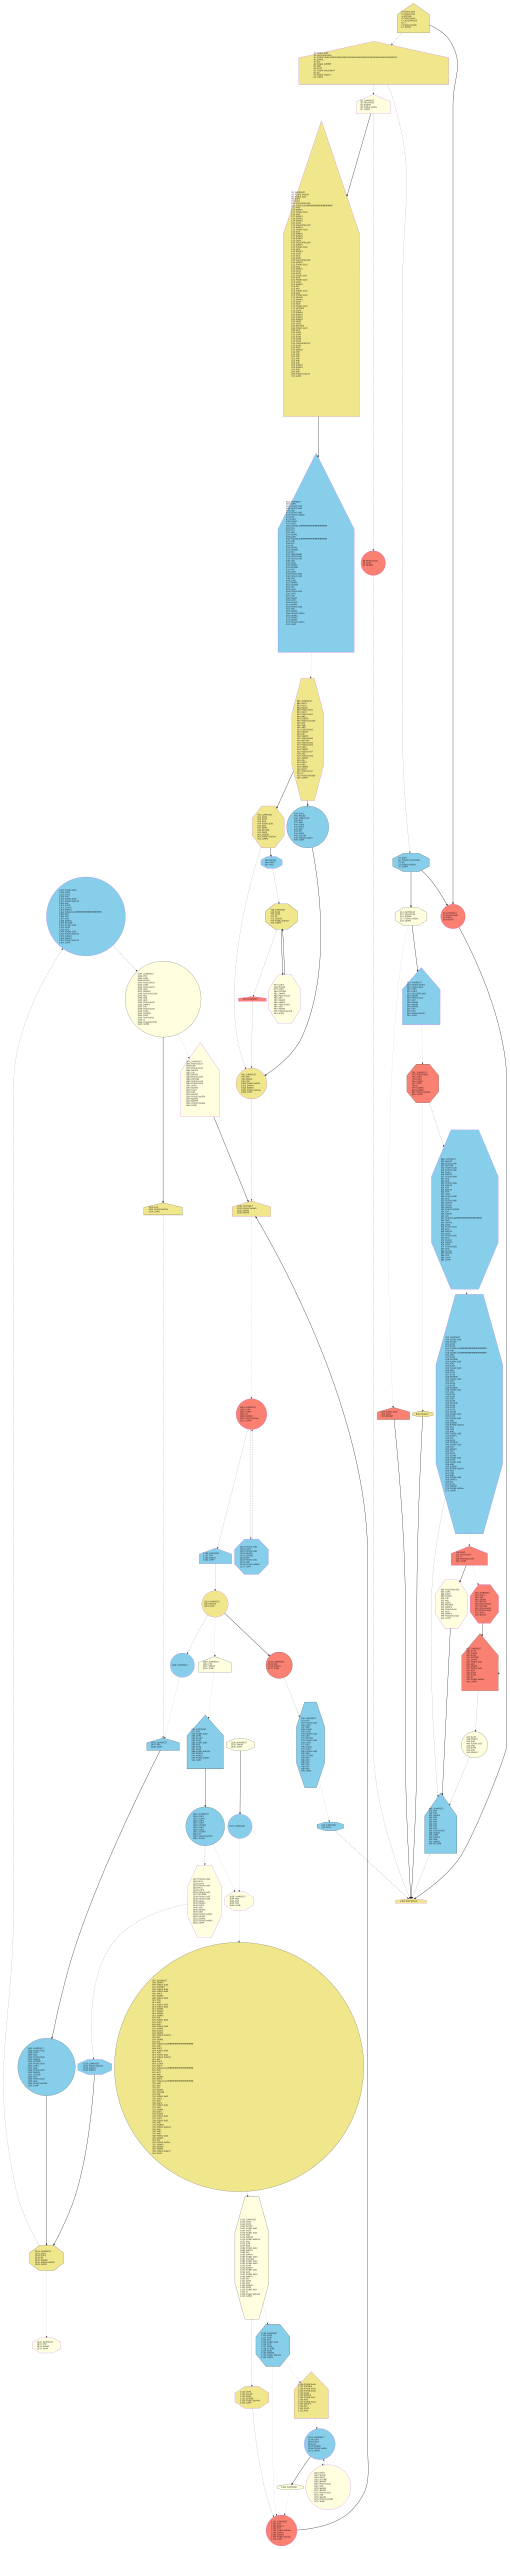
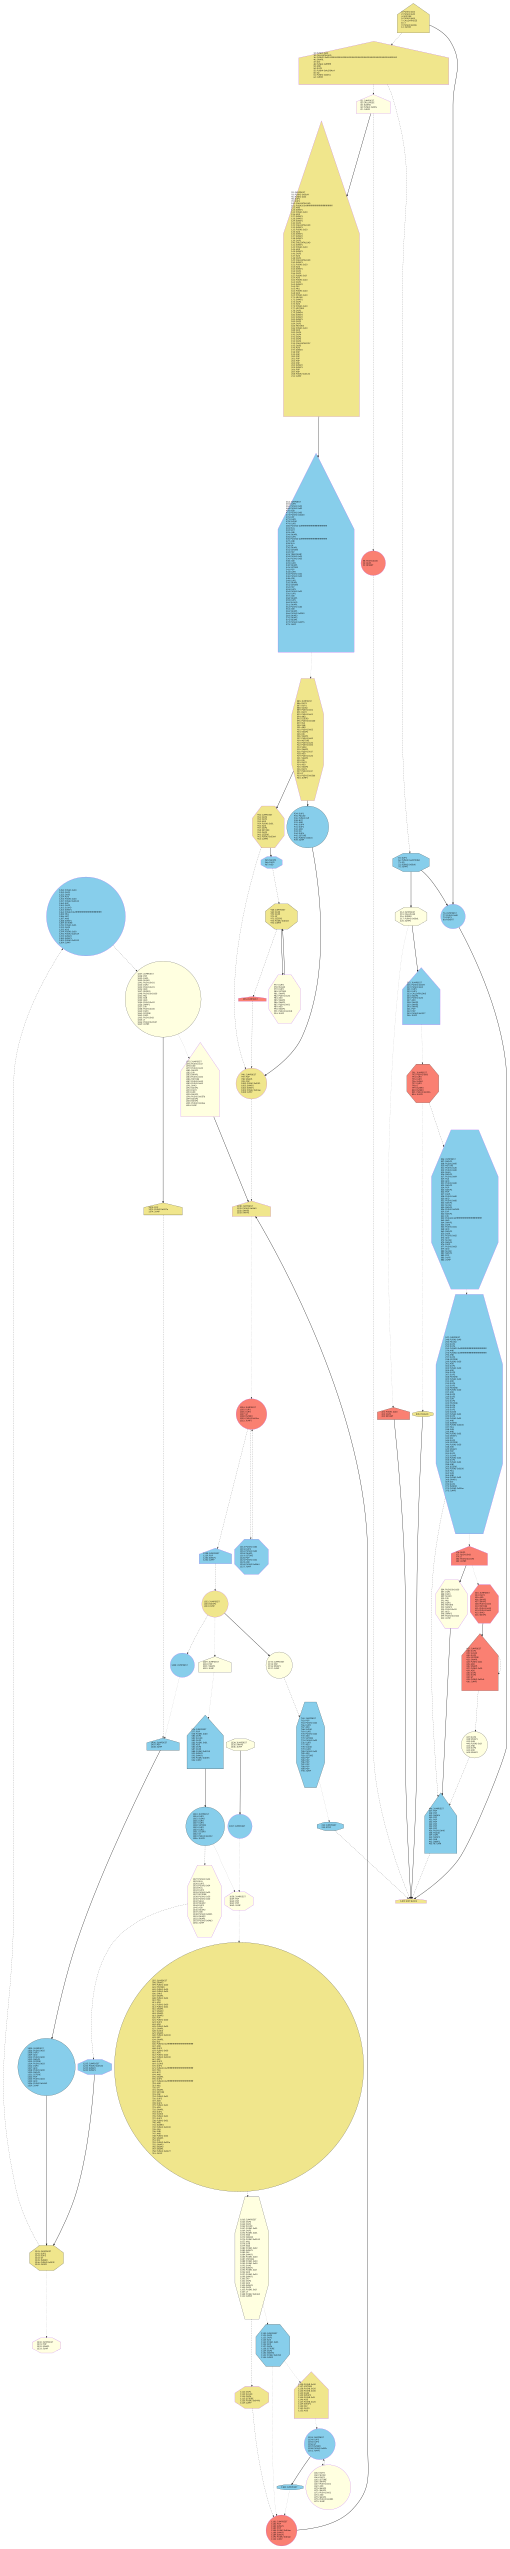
node "76: JUMPDEST 77: PUSH1 0x00 79: DUP1 80: REVERT": fillcolor salmon -> skyblue
node "1194: JUMPDEST 1195: POP 1196: SWAP1 1197: JUMP": fillcolor salmon -> lightyellow
node "1180: JUMPDEST": fillcolor lightyellow -> skyblue
